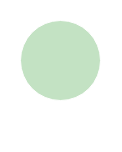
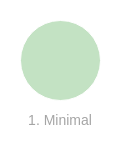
node "1. Minimal": added
